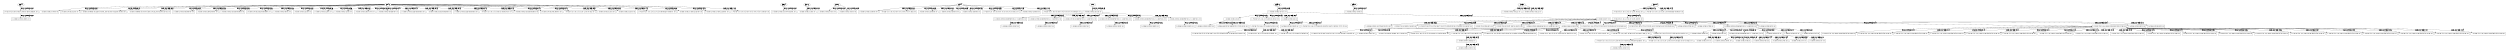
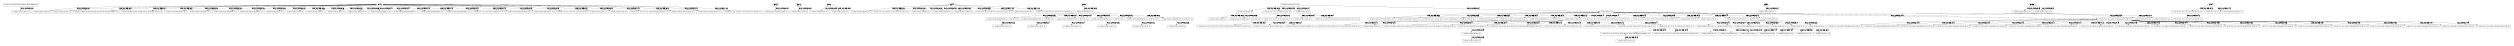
node "p6244": removed
node "p38976": removed
